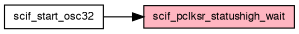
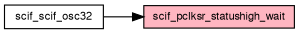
node "scif_start_osc32": label "scif_start_osc32" -> "scif_scif_osc32"
